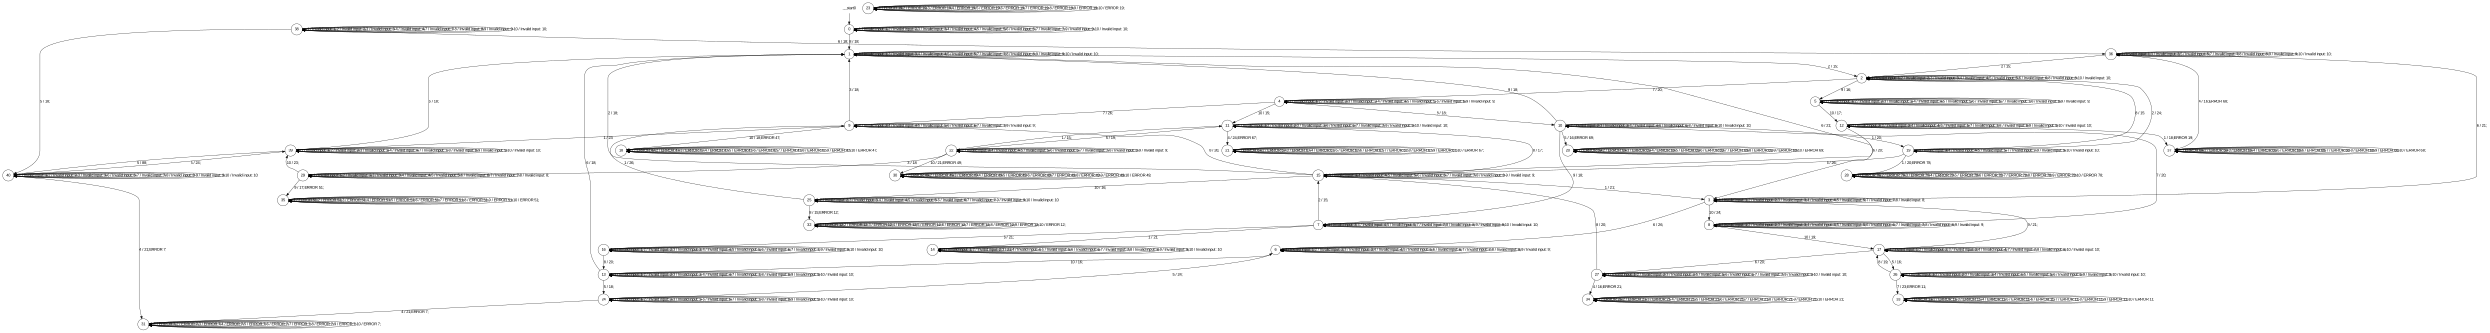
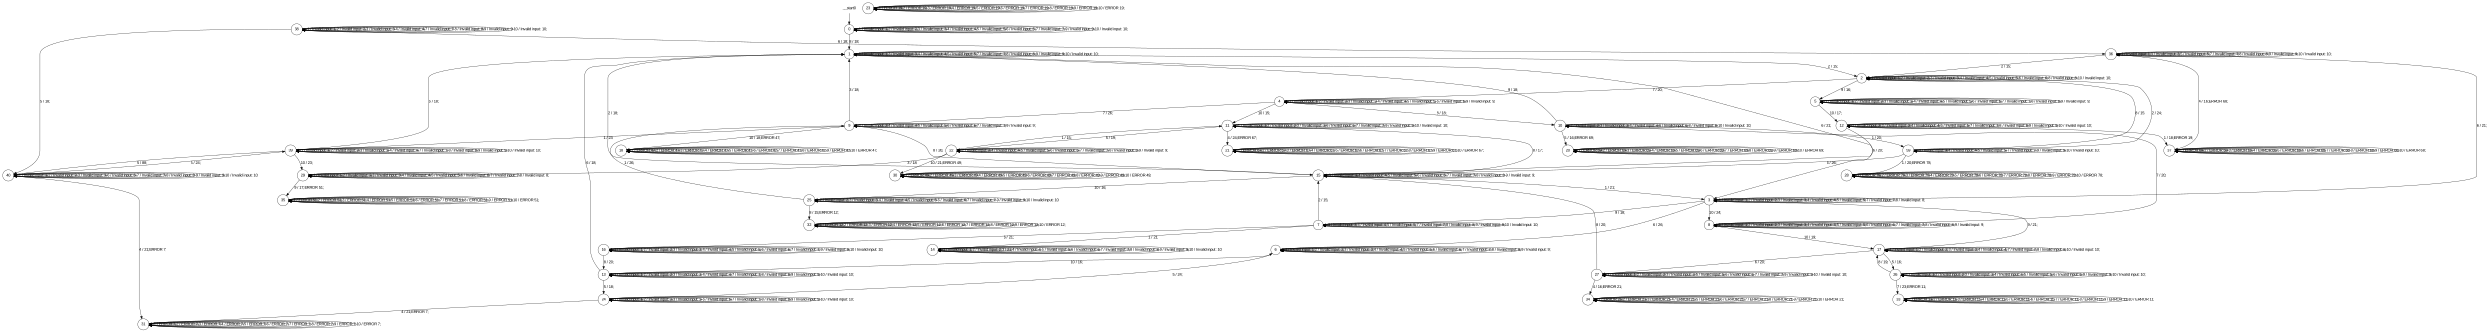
edge "15" -> "9": reversed
node "19": label "19" -> "59"
edge "29" -> "39": reversed
edge "10" -> "7": now "3" -> "7"
